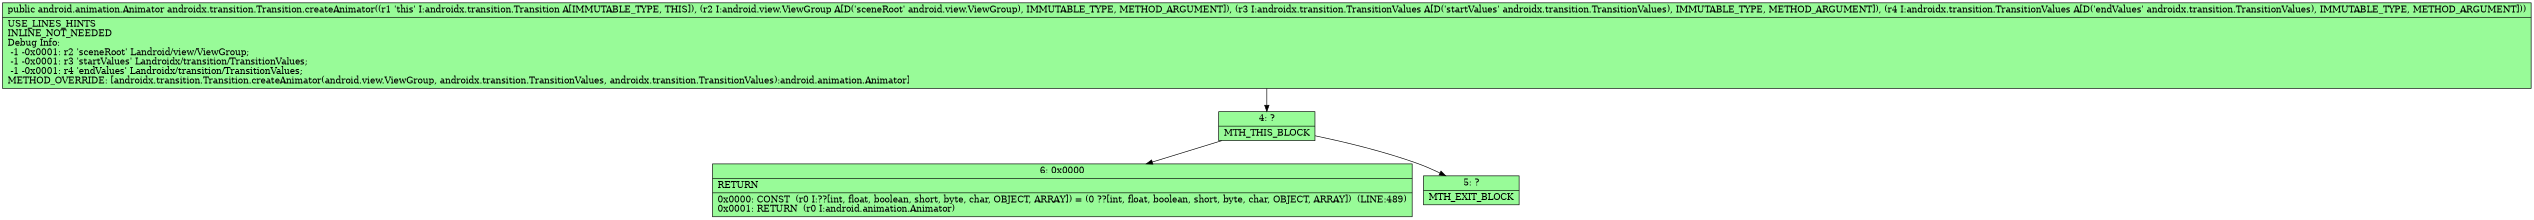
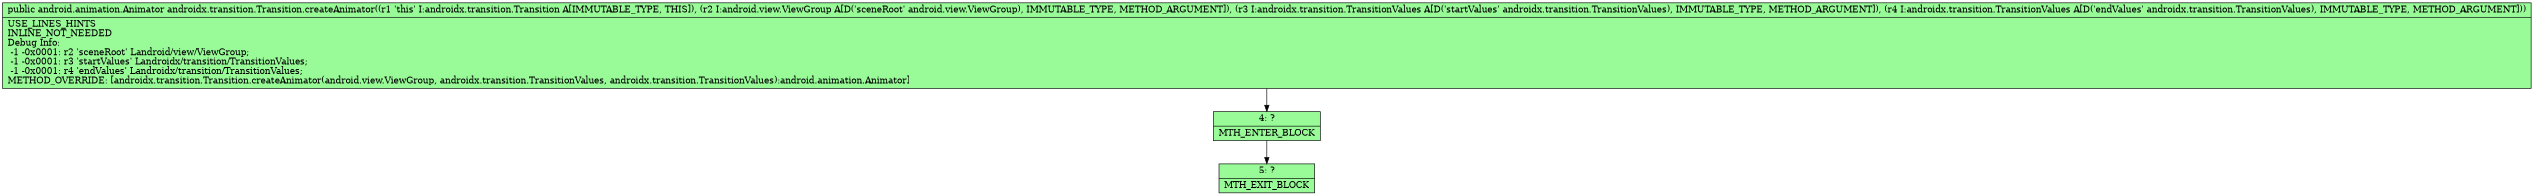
node "4: ?": text "MTH_THIS_BLOCK" -> "MTH_ENTER_BLOCK"
node "6: 0x0000": removed
